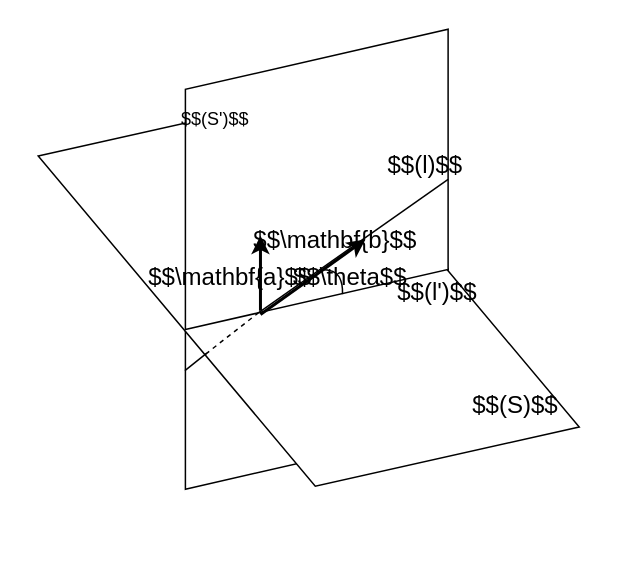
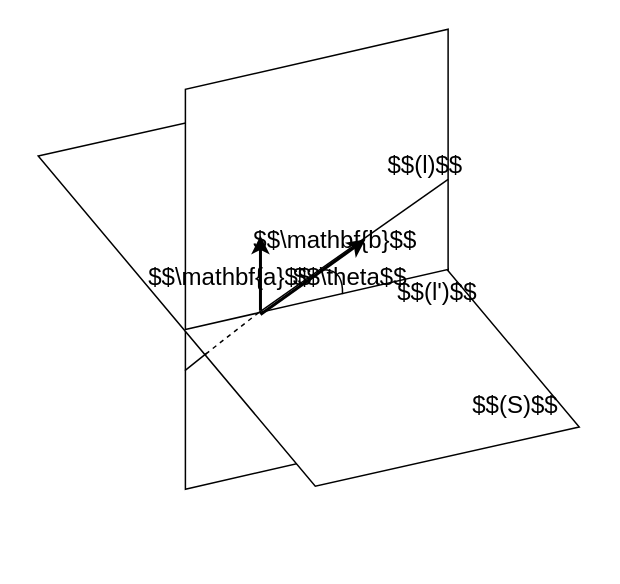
node "$$(S')$$": removed
